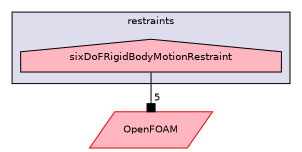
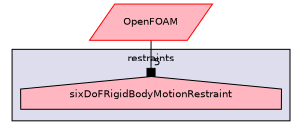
edge "sixDoFRigidBodyMotionRestraint" -> "OpenFOAM": reversed
